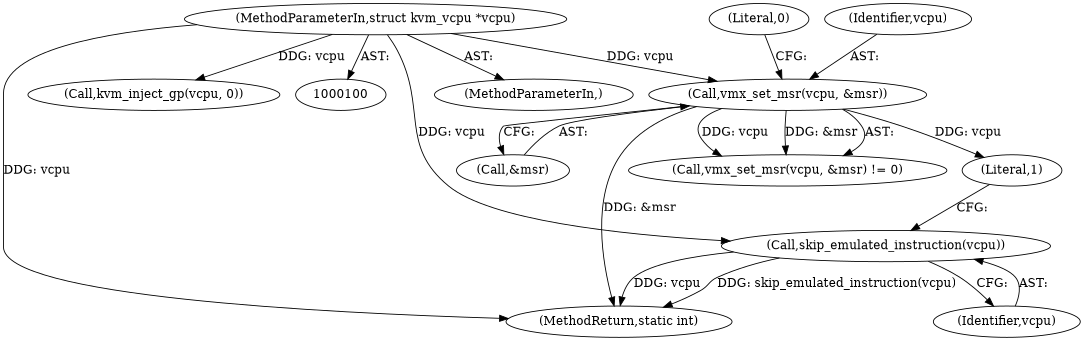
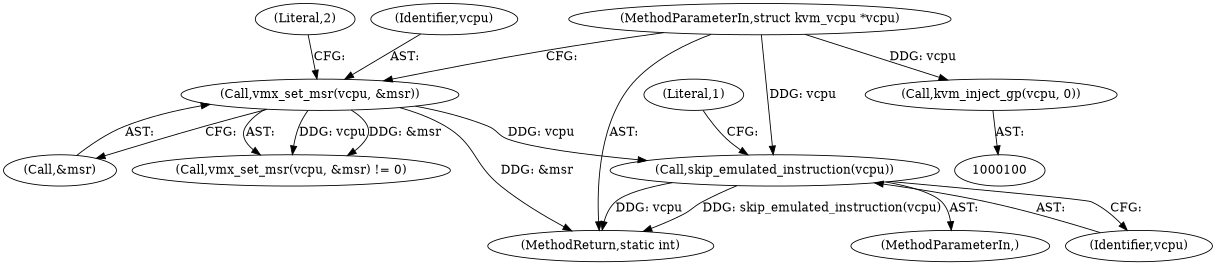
node "(Literal,0)": label "(Literal,0)" -> "(Literal,2)"
edge "(MethodParameterIn,struct kvm_vcpu *vcpu)" -> "1000100": now "(Call,kvm_inject_gp(vcpu, 0))" -> "1000100"
edge "(MethodParameterIn,struct kvm_vcpu *vcpu)" -> "(MethodParameterIn,)": now "(Call,skip_emulated_instruction(vcpu))" -> "(MethodParameterIn,)"
edge "(MethodParameterIn,struct kvm_vcpu *vcpu)" -> "(Call,vmx_set_msr(vcpu, &msr))": label "DDG: vcpu" -> "CFG: "
edge "(Call,vmx_set_msr(vcpu, &msr))" -> "(Literal,1)": now "(Call,vmx_set_msr(vcpu, &msr))" -> "(Call,skip_emulated_instruction(vcpu))"
edge "(MethodParameterIn,struct kvm_vcpu *vcpu)" -> "(MethodReturn,static int)": label "DDG: vcpu" -> "AST: "
